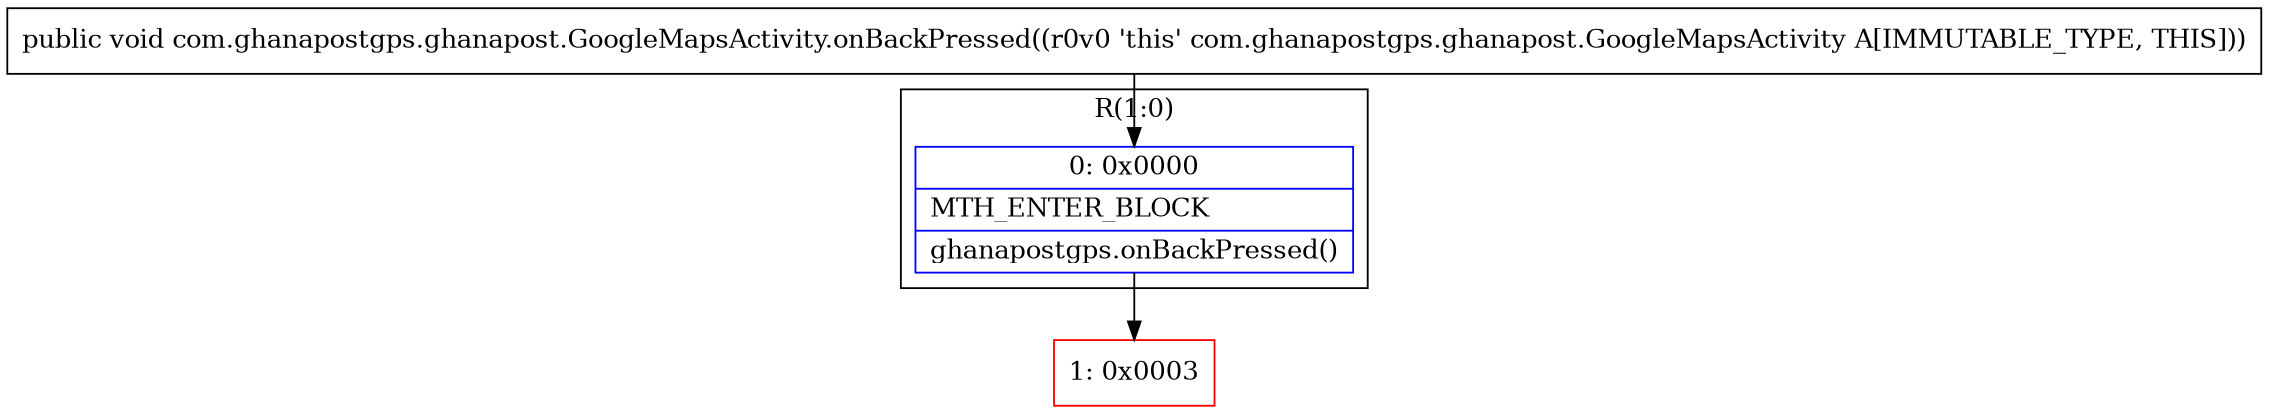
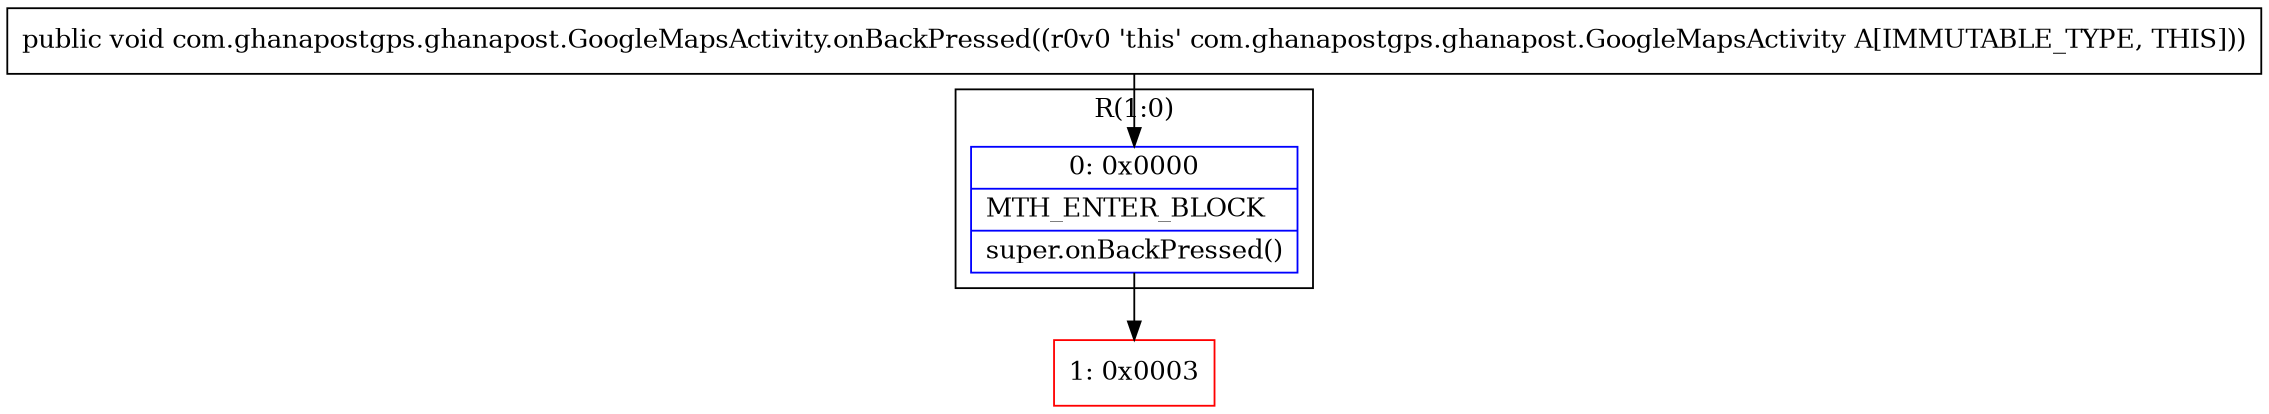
node "0: 0x0000": text "ghanapostgps.onBackPressed()" -> "super.onBackPressed()"
